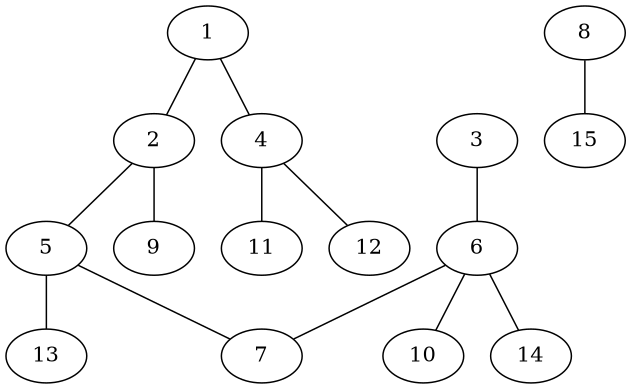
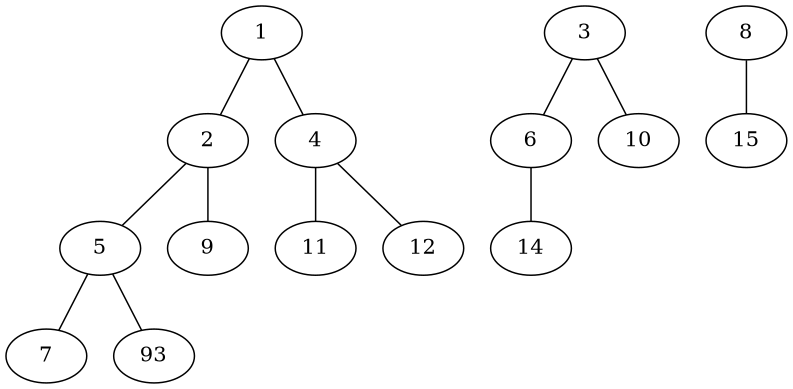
edge "6" -- "7": removed
edge "6" -- "10": now "3" -- "10"
node "13": label "13" -> "93"
